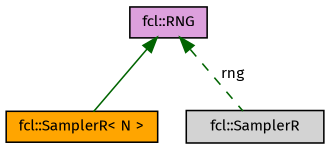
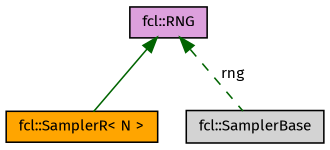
node "fcl::SamplerR": label "fcl::SamplerR" -> "fcl::SamplerBase"
